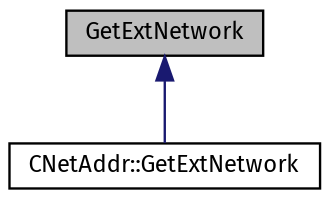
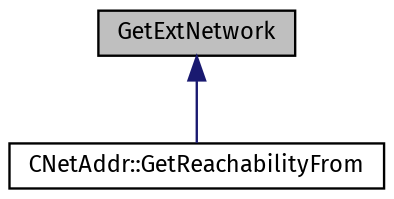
node "CNetAddr::GetExtNetwork": label "CNetAddr::GetExtNetwork" -> "CNetAddr::GetReachabilityFrom"
